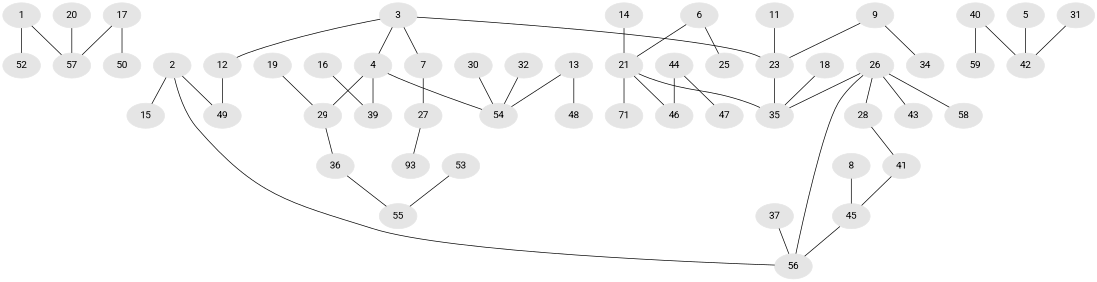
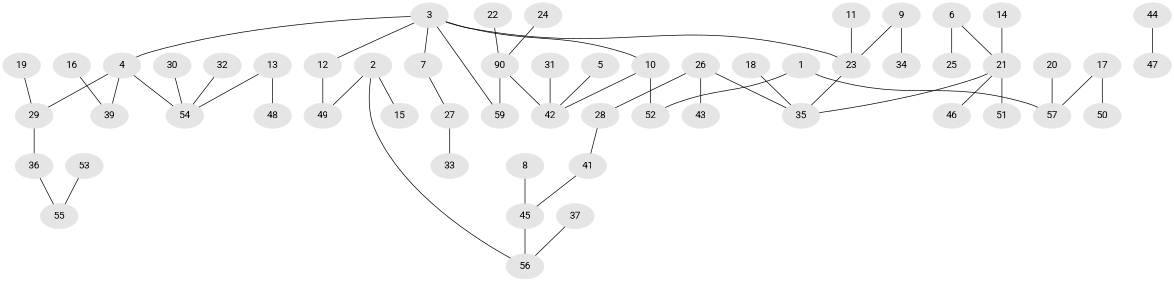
node "22": added
node "24": added
node "40": label "40" -> "90"
edge "3" -- "59": added
node "10": added
edge "44" -- "46": removed
node "71": label "71" -> "51"
node "58": removed
edge "26" -- "56": removed
node "93": label "93" -> "33"
